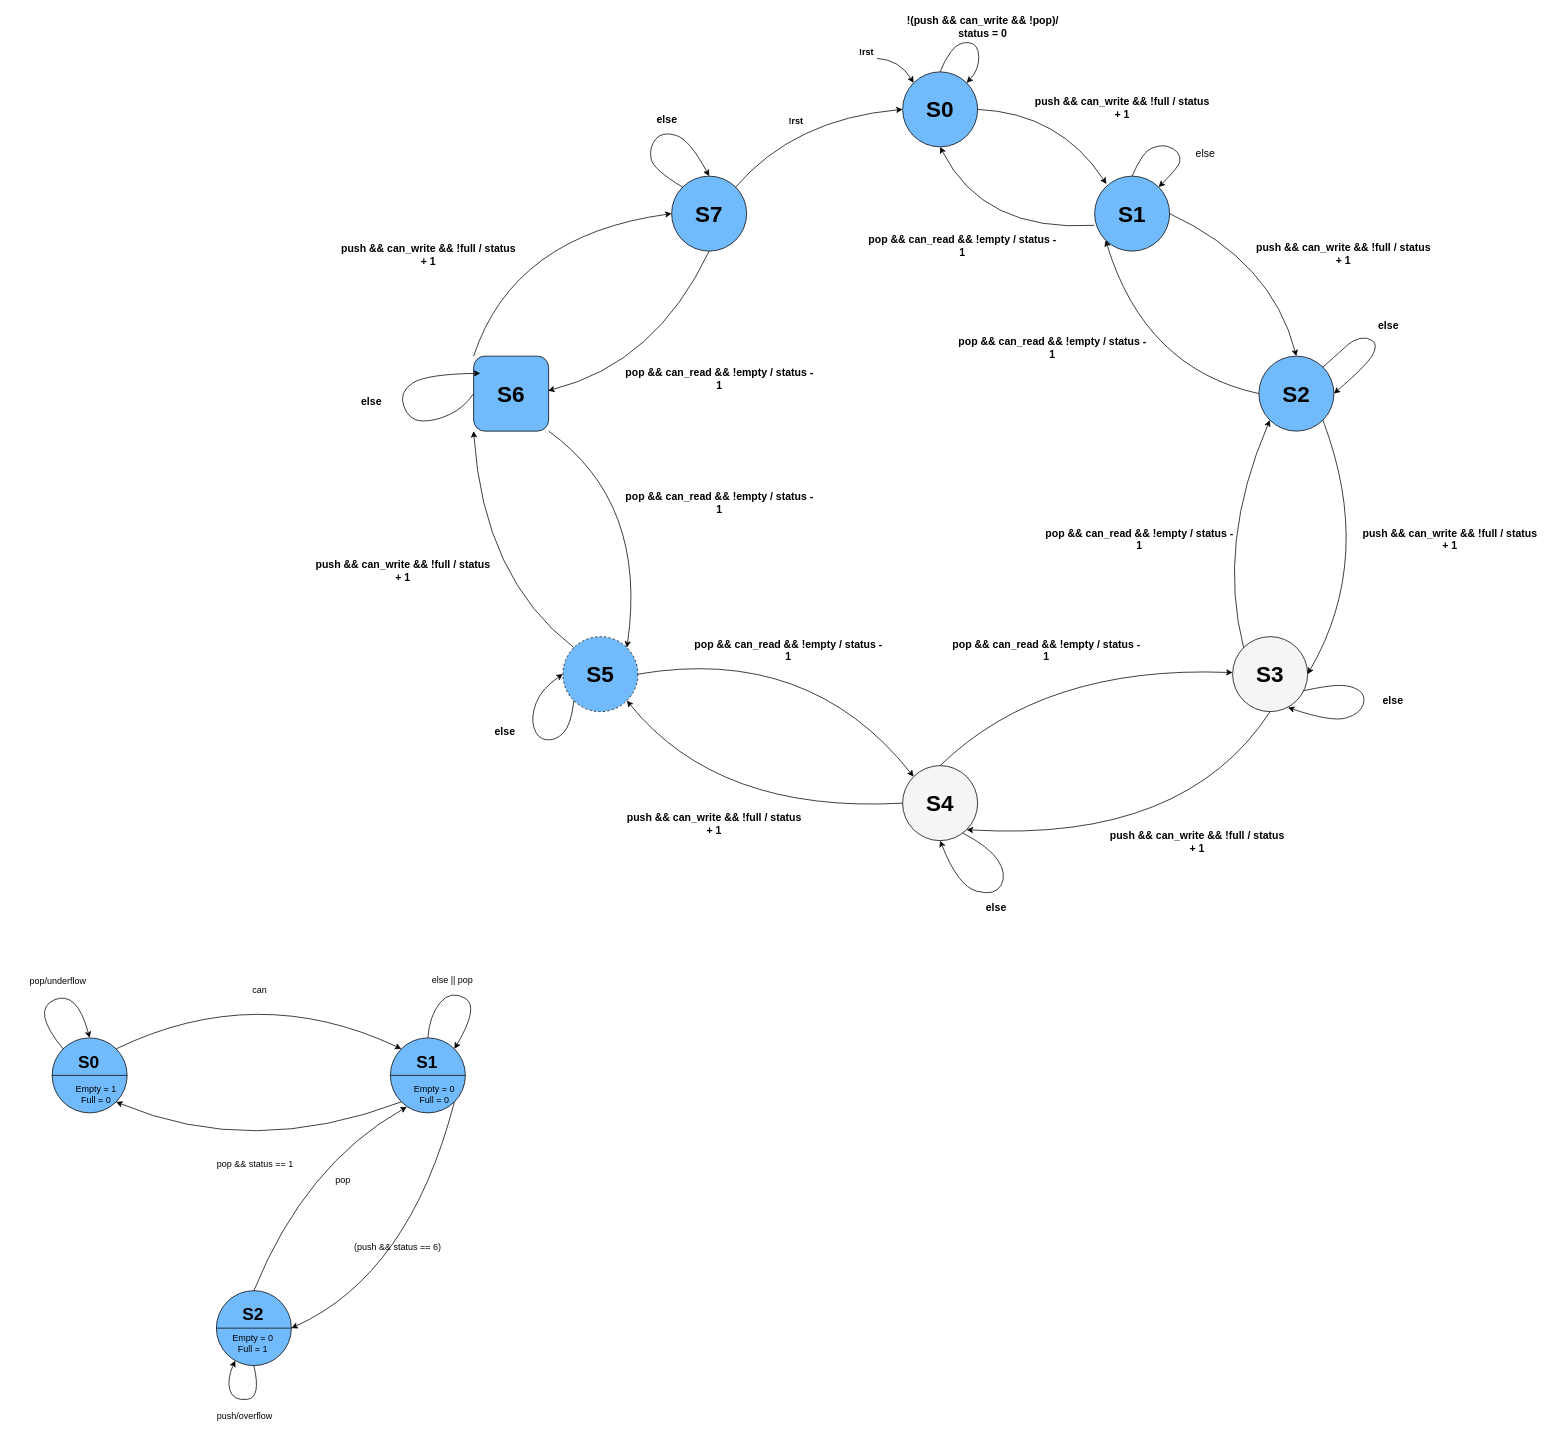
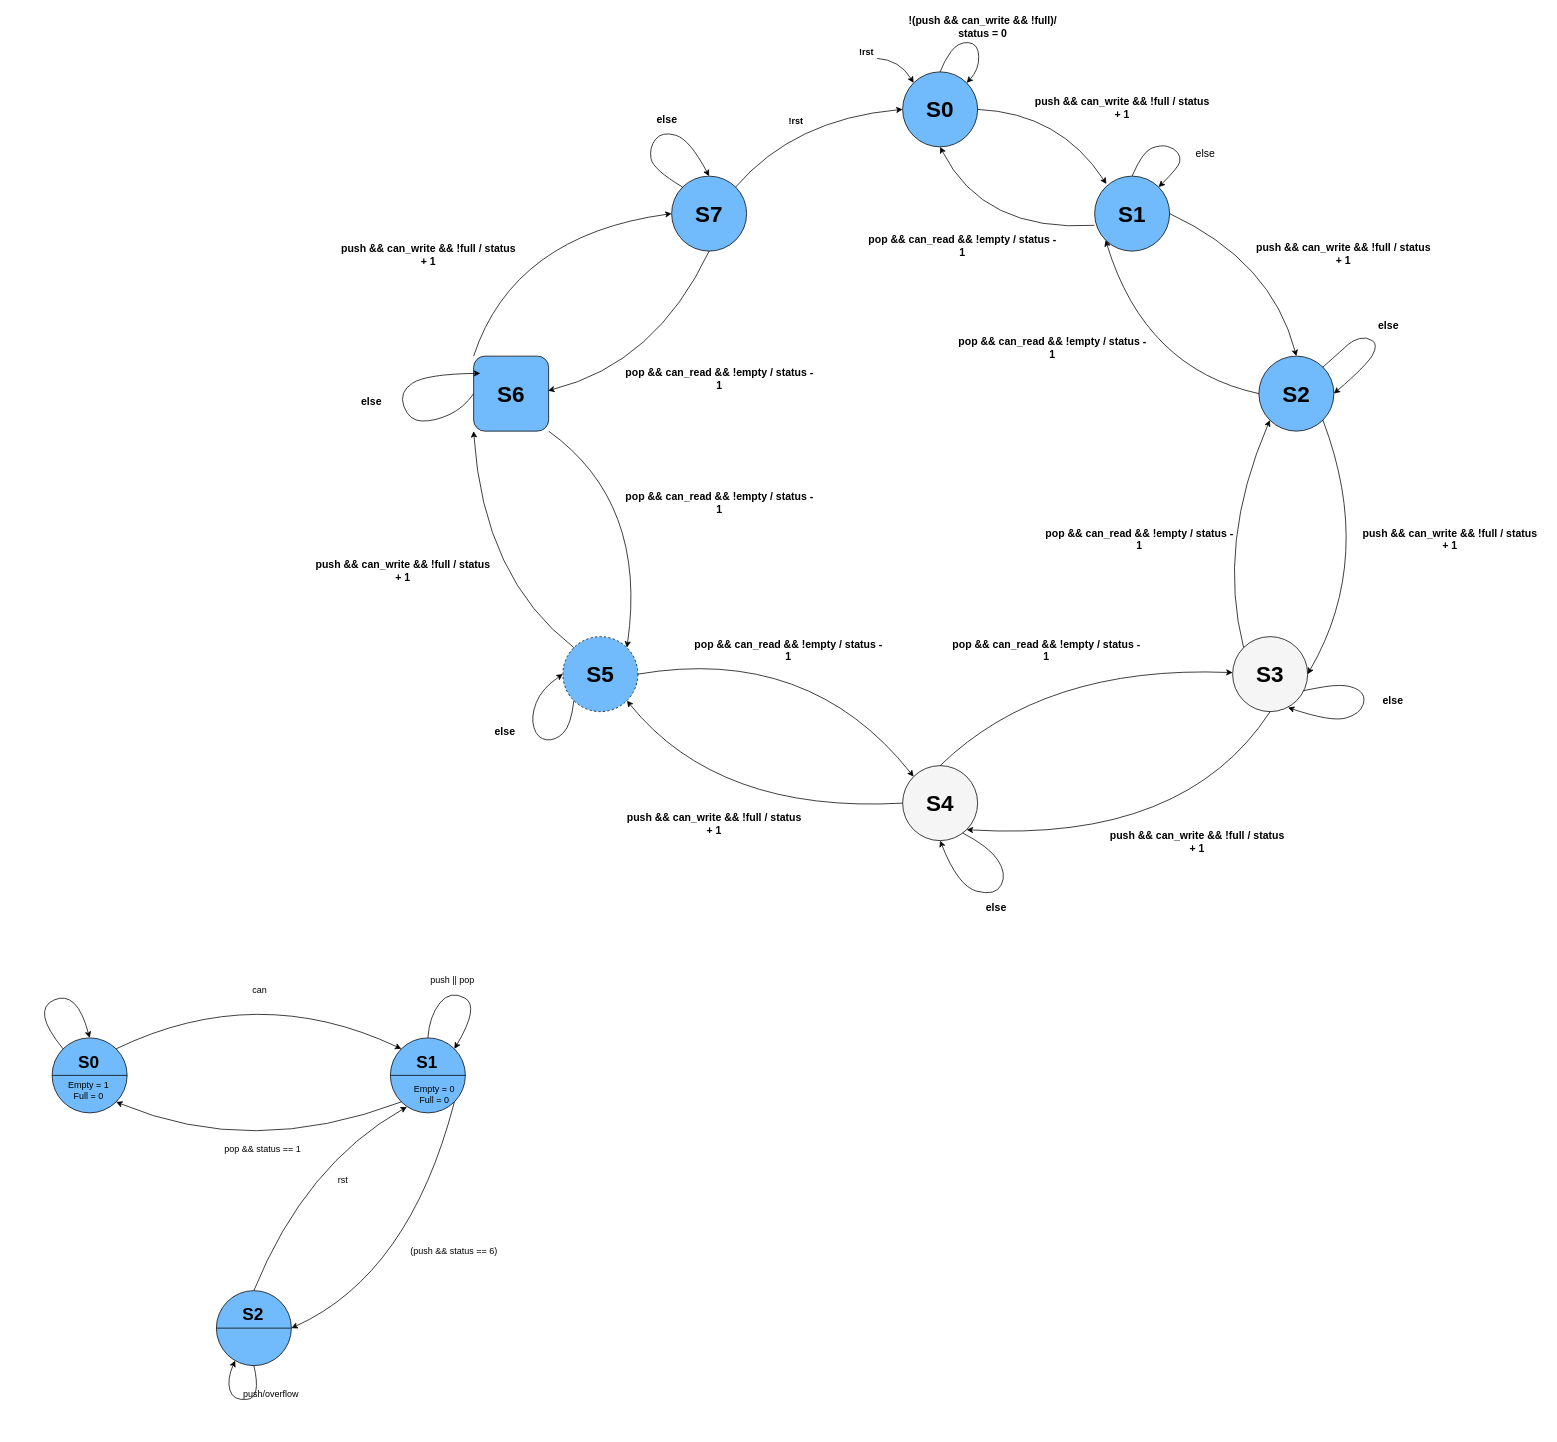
node "!(push && can_write && !pop)/ status = 0": label "!(push && can_write && !pop)/ status = 0" -> "!(push && can_write && !full)/ status = 0"
node "else || pop": label "else || pop" -> "push || pop"
node "pop/underflow": removed
node "Empty = 1 Full = 0": moved (96, 1094) -> (89, 1090)
node "pop && status == 1": moved (255, 1164) -> (263, 1149)
node "pop": label "pop" -> "rst"
node "(push && status == 6)": moved (398, 1247) -> (454, 1251)
node "Empty = 0 Full = 1": removed
node "push/overflow": moved (245, 1416) -> (271, 1394)
